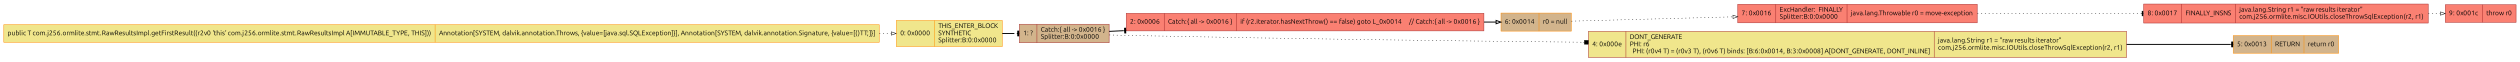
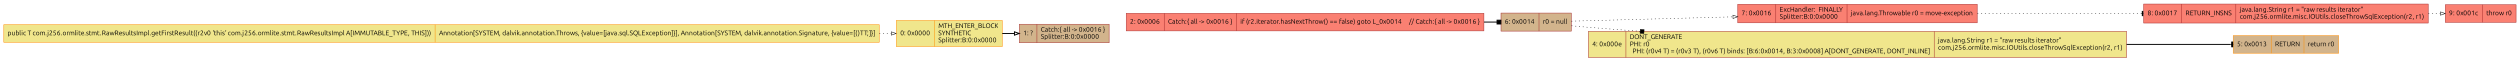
node "8: 0x0017": text "FINALLY_INSNS" -> "RETURN_INSNS"
edge "2: 0x0006" -> "6: 0x0014": arrowhead onormal -> box
node "6: 0x0014": color darkorange -> brown
node "0: 0x0000": text "THIS_ENTER_BLOCK" -> "MTH_ENTER_BLOCK"
edge "1: ?" -> "2: 0x0006": removed
edge "0: 0x0000" -> "1: ?": arrowhead tee -> onormal
edge "1: ?" -> "4: 0x000e": now "6: 0x0014" -> "4: 0x000e"
node "4: 0x000e": text "PHI: r6" -> "PHI: r0"
